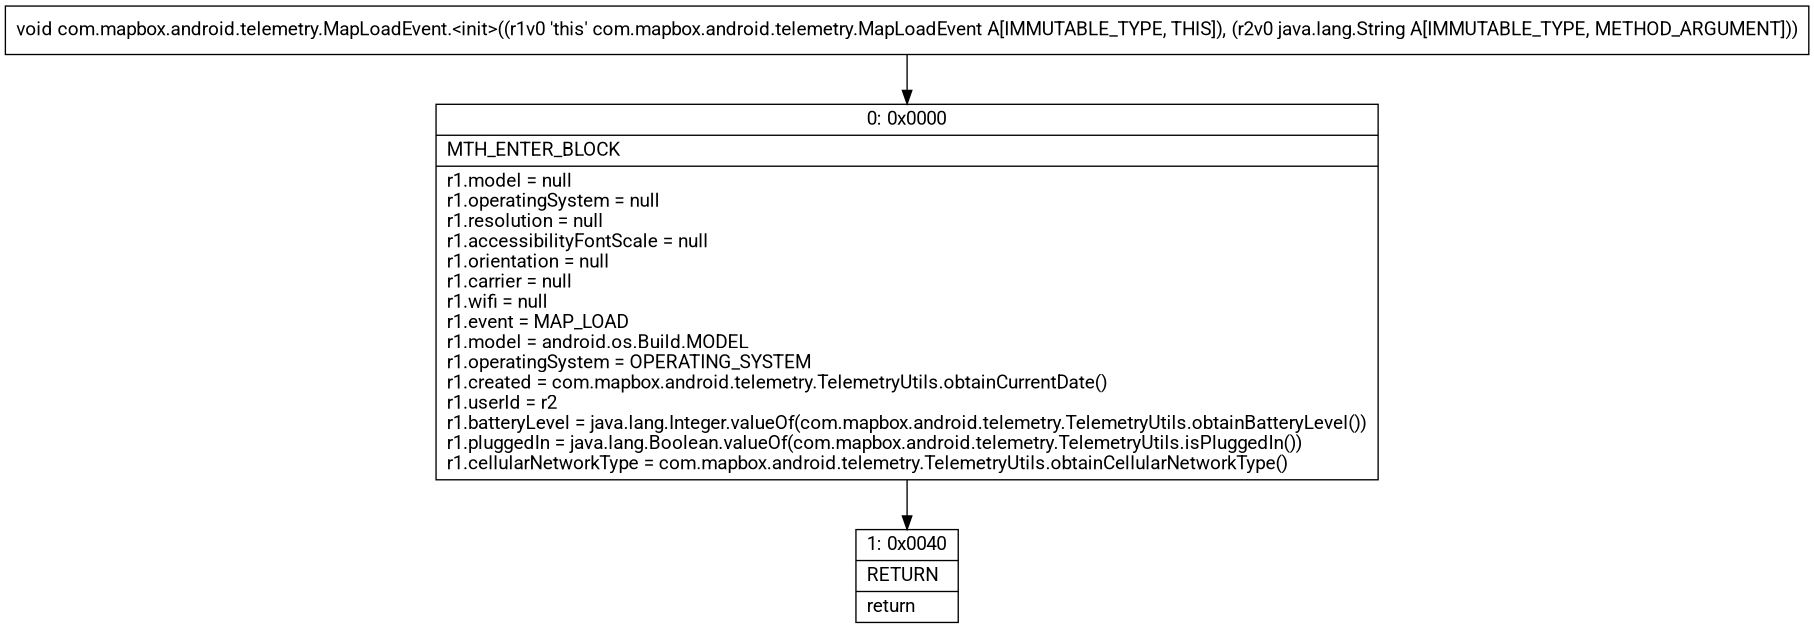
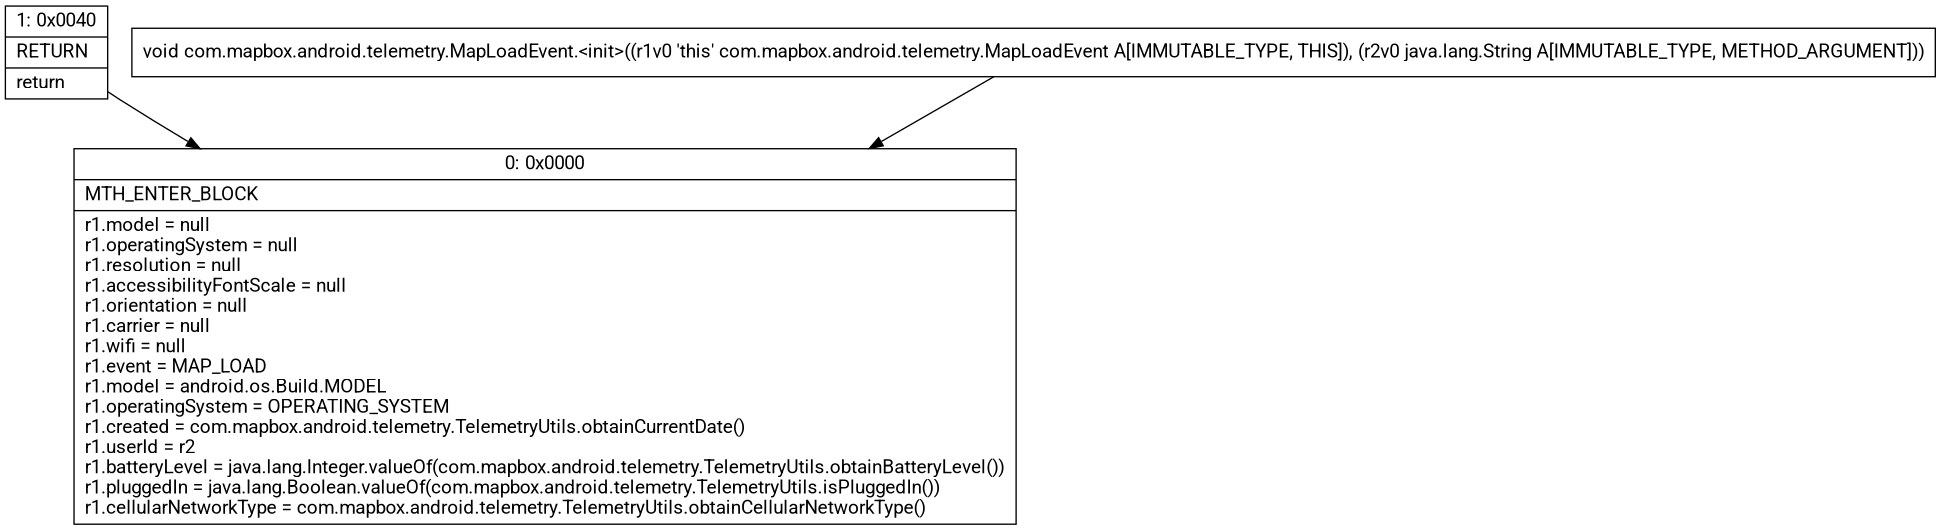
edge "0: 0x0000" -> "1: 0x0040": reversed
